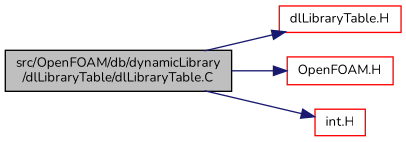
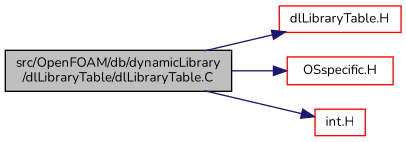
node "OpenFOAM.H": label "OpenFOAM.H" -> "OSspecific.H"
